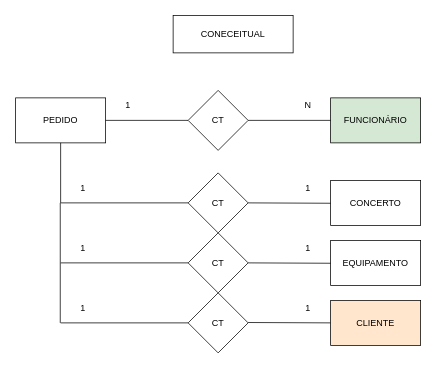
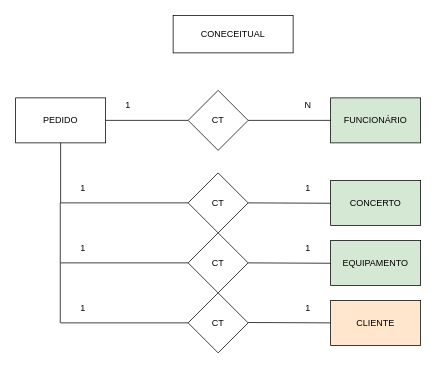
node "CONCERTO": fillcolor #ffffff -> #d5e8d4
node "EQUIPAMENTO": fillcolor #ffffff -> #d5e8d4
